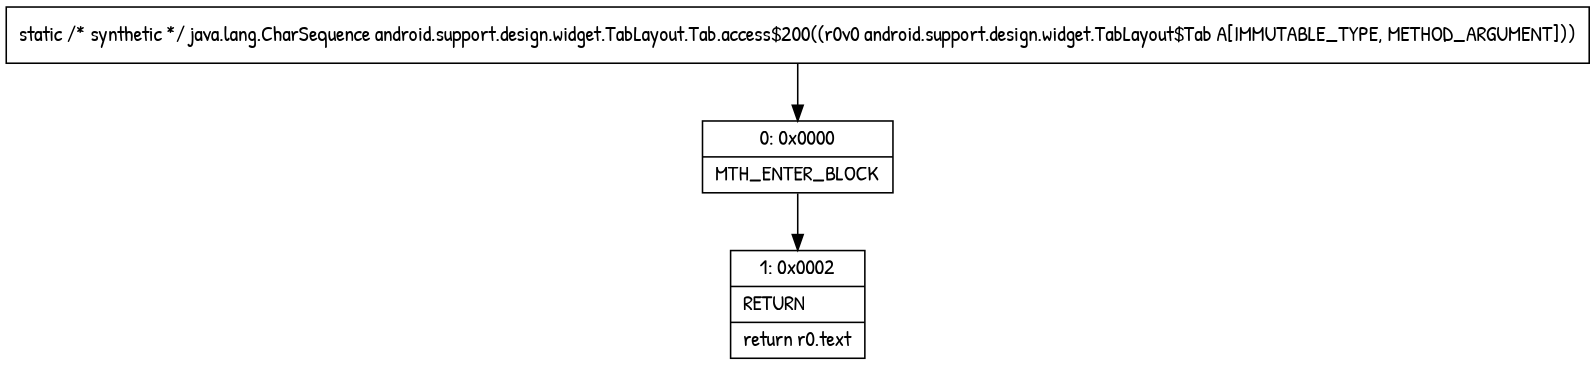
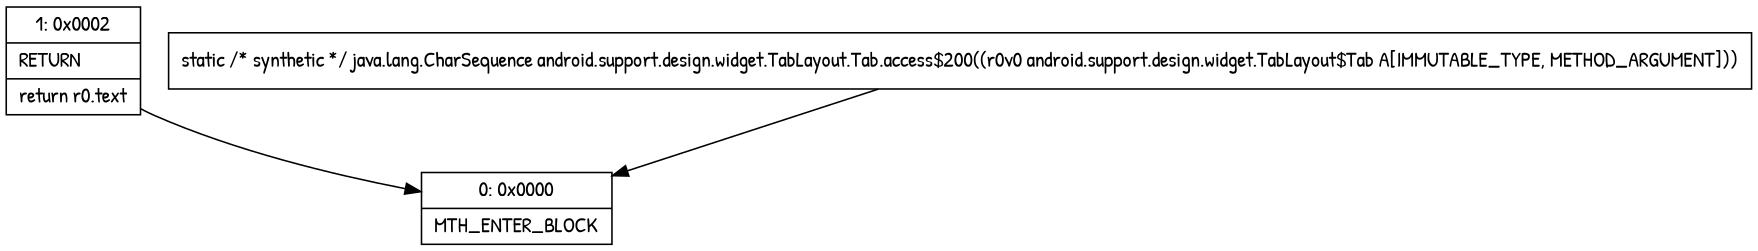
edge "0: 0x0000" -> "1: 0x0002": reversed
